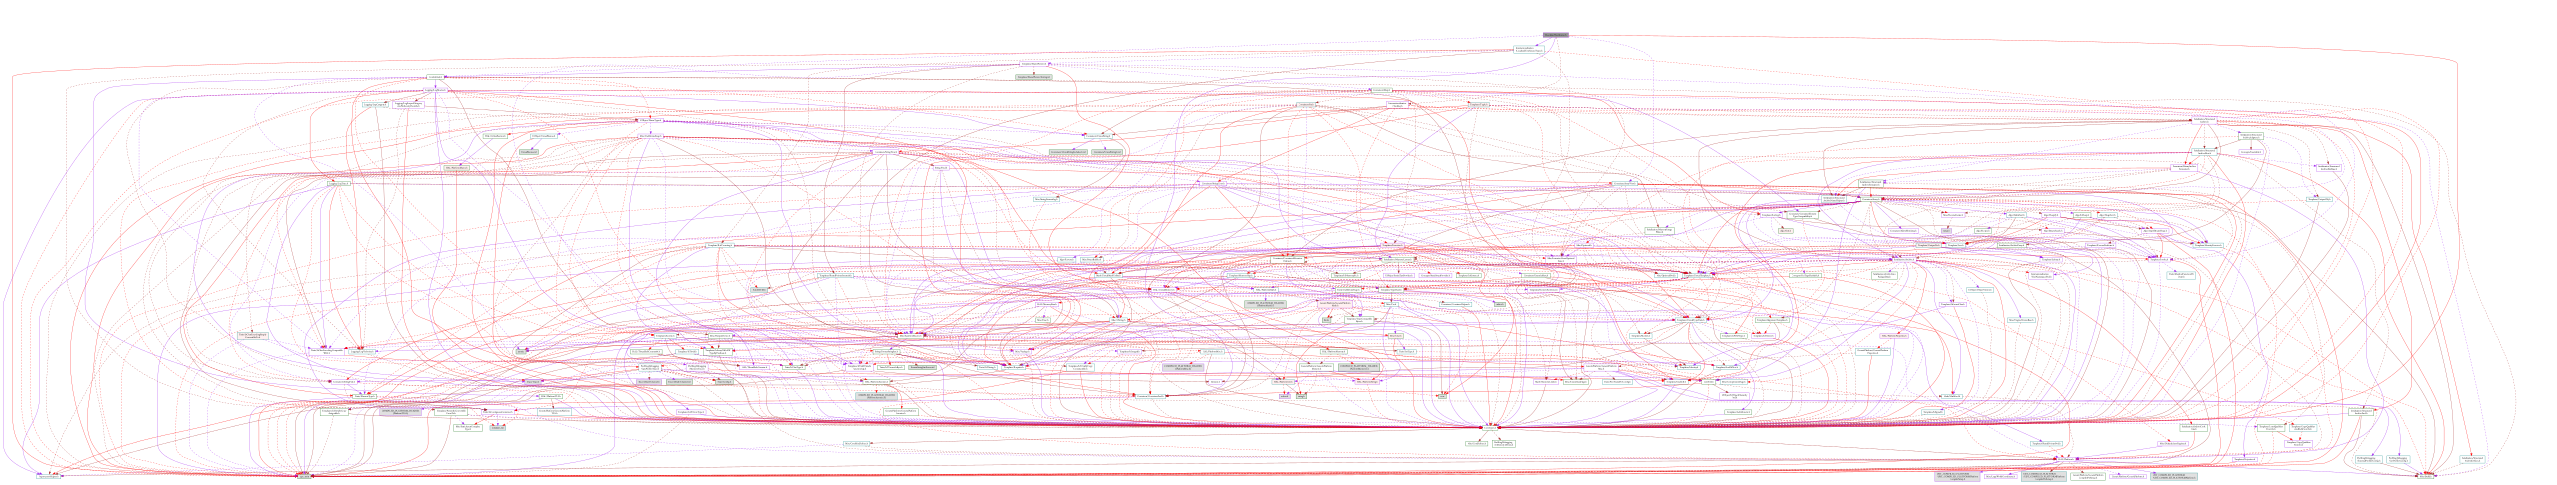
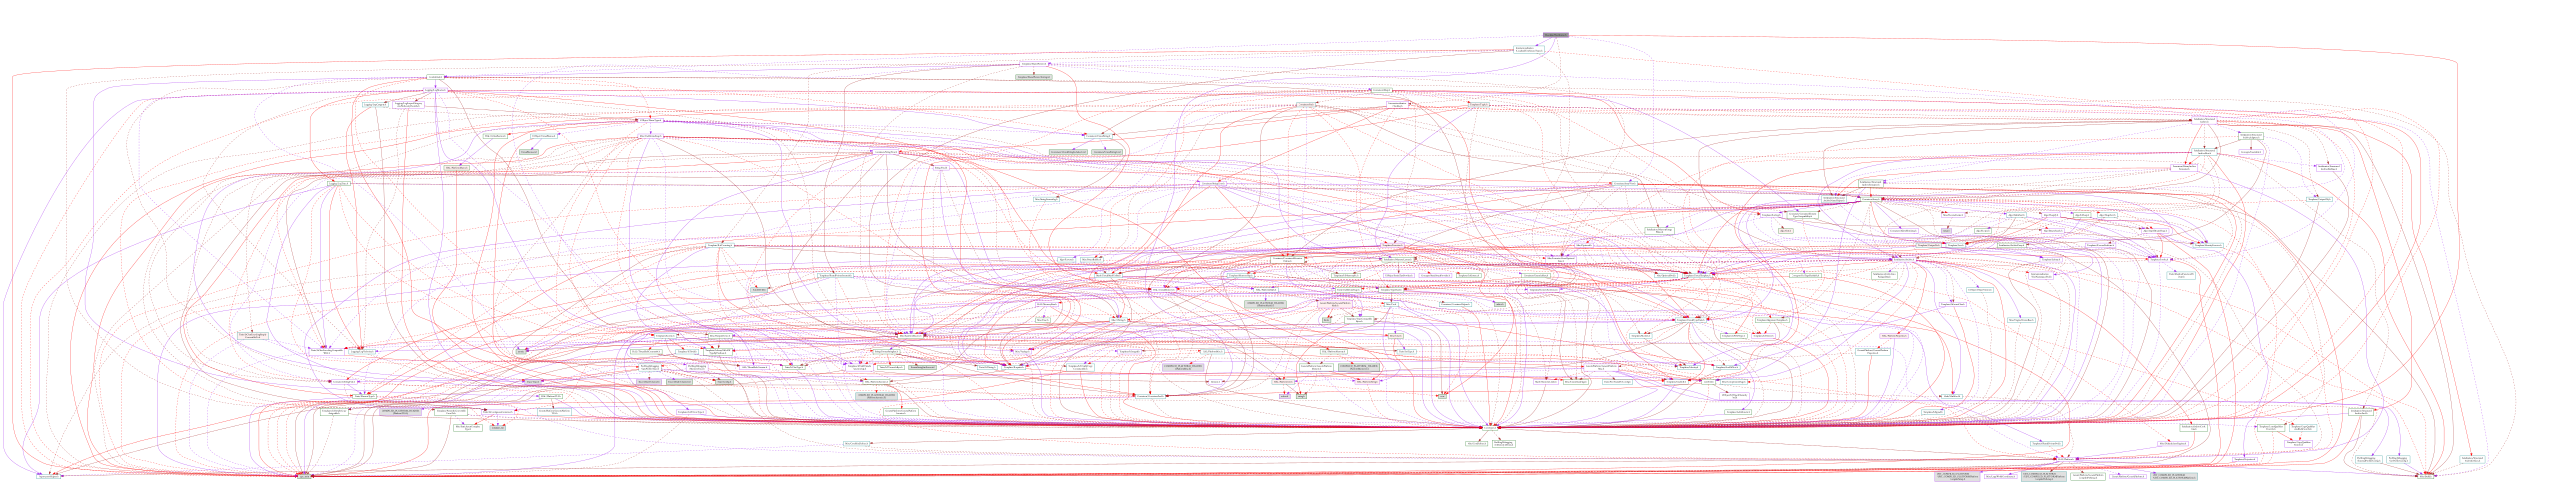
edge "String/FormatStringSan.h" -> "CoreTypes.h": style solid -> dashed
